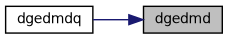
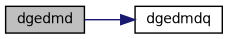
edge "dgedmdq" -> "dgedmd": reversed
